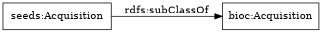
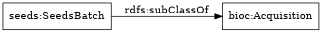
node "seeds:Acquisition": label "seeds:Acquisition" -> "seeds:SeedsBatch"
